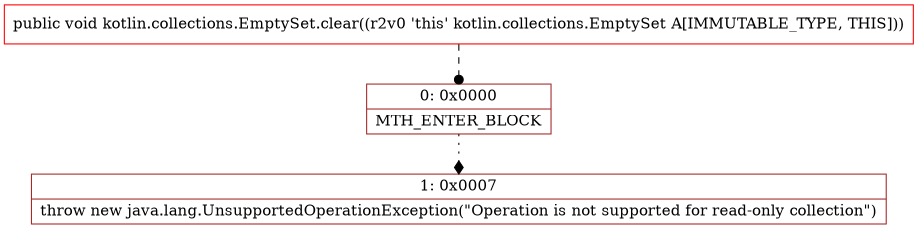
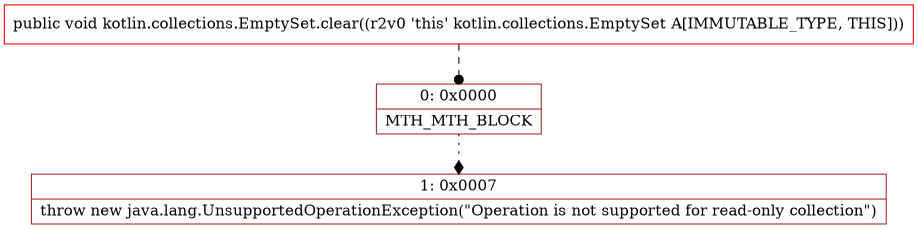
node "0: 0x0000": text "MTH_ENTER_BLOCK" -> "MTH_MTH_BLOCK"
